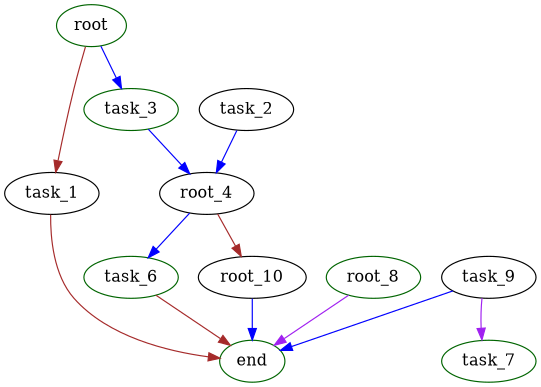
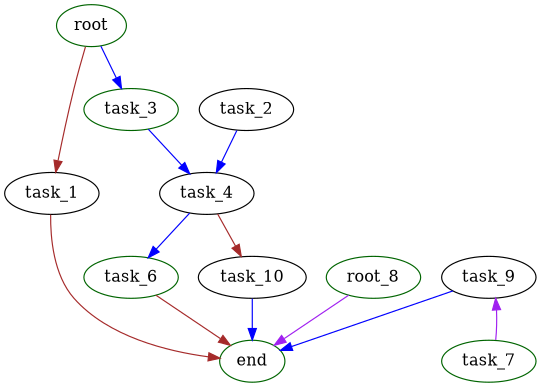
node "root_4": label "root_4" -> "task_4"
node "root_10": label "root_10" -> "task_10"
edge "task_9" -> "task_7": reversed
